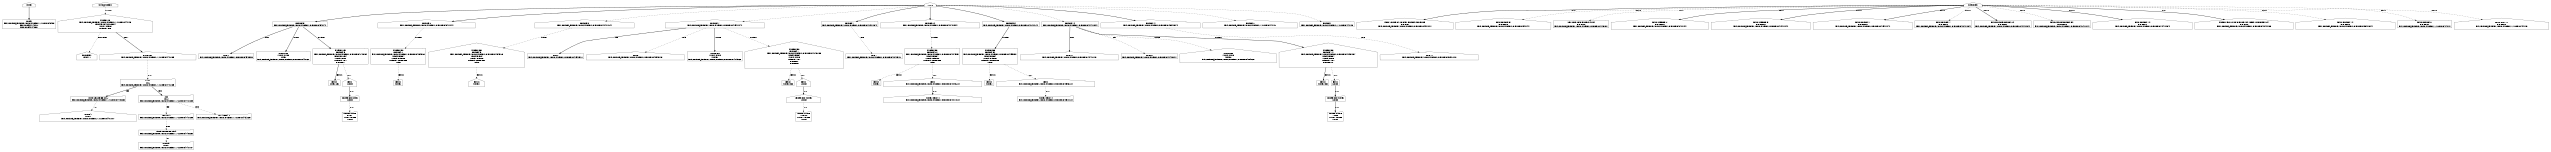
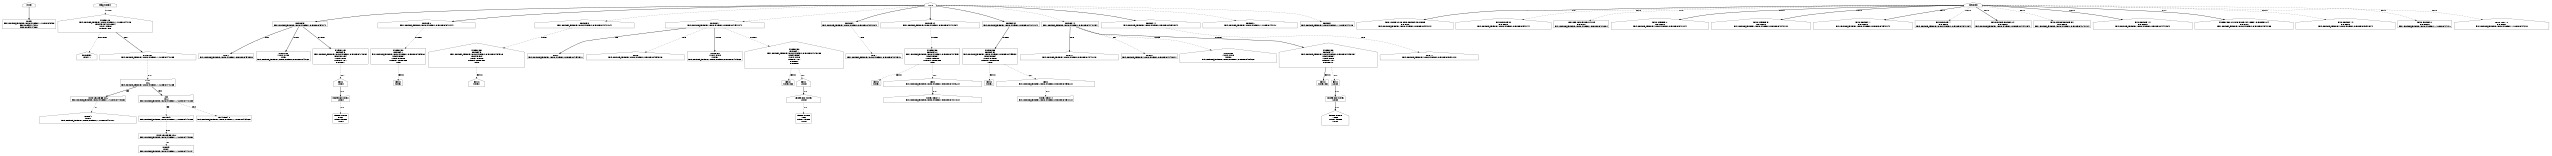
node "struct_functions": label "struct_functions" -> "free_functions"
node "returns int256 meh": removed
node "storage variable X.internal uint256 storage implicit": label "storage variable X.internal uint256 storage implicit" -> "storage variable X.foo uint256 storage implicit"
node "storage variable X2.foo uint256 storage implicit": shape folder -> house
